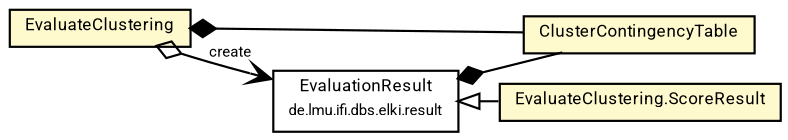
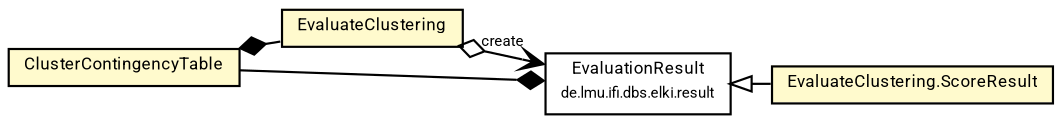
edge "ClusterContingencyTable" -> "EvaluateClustering": reversed
